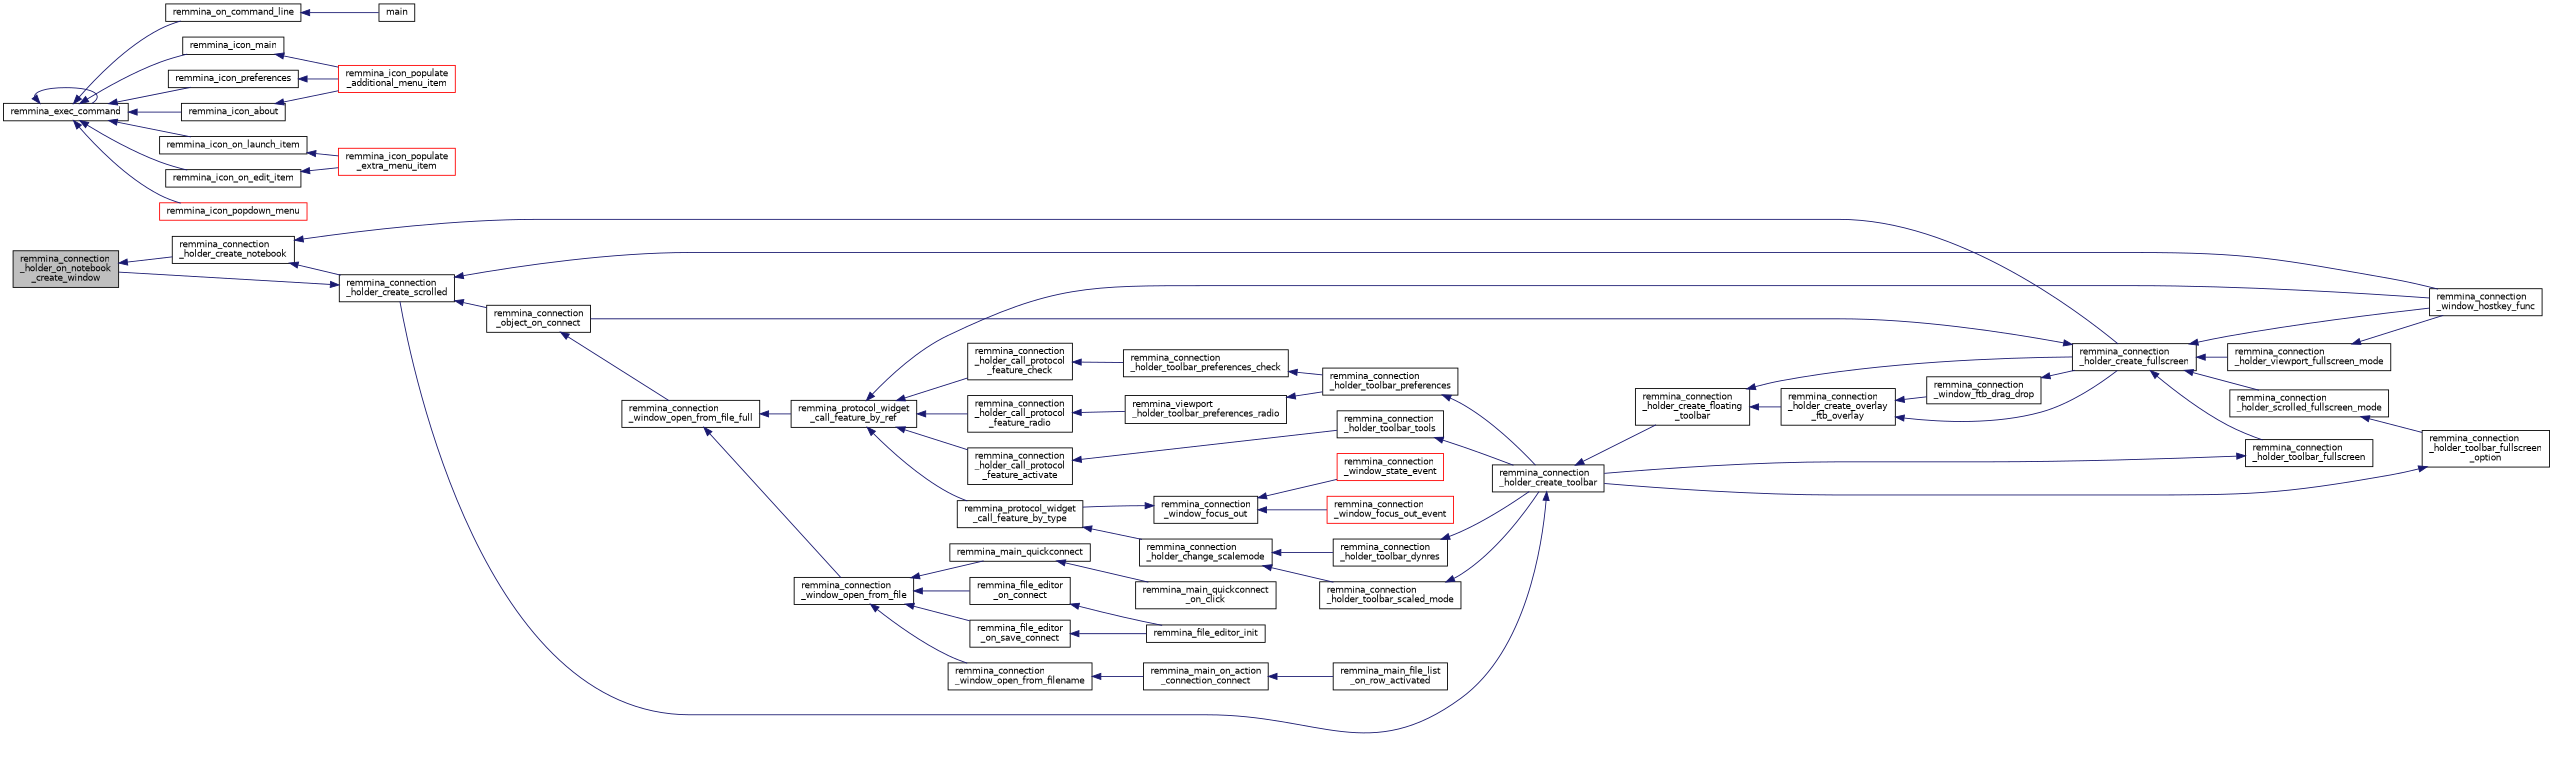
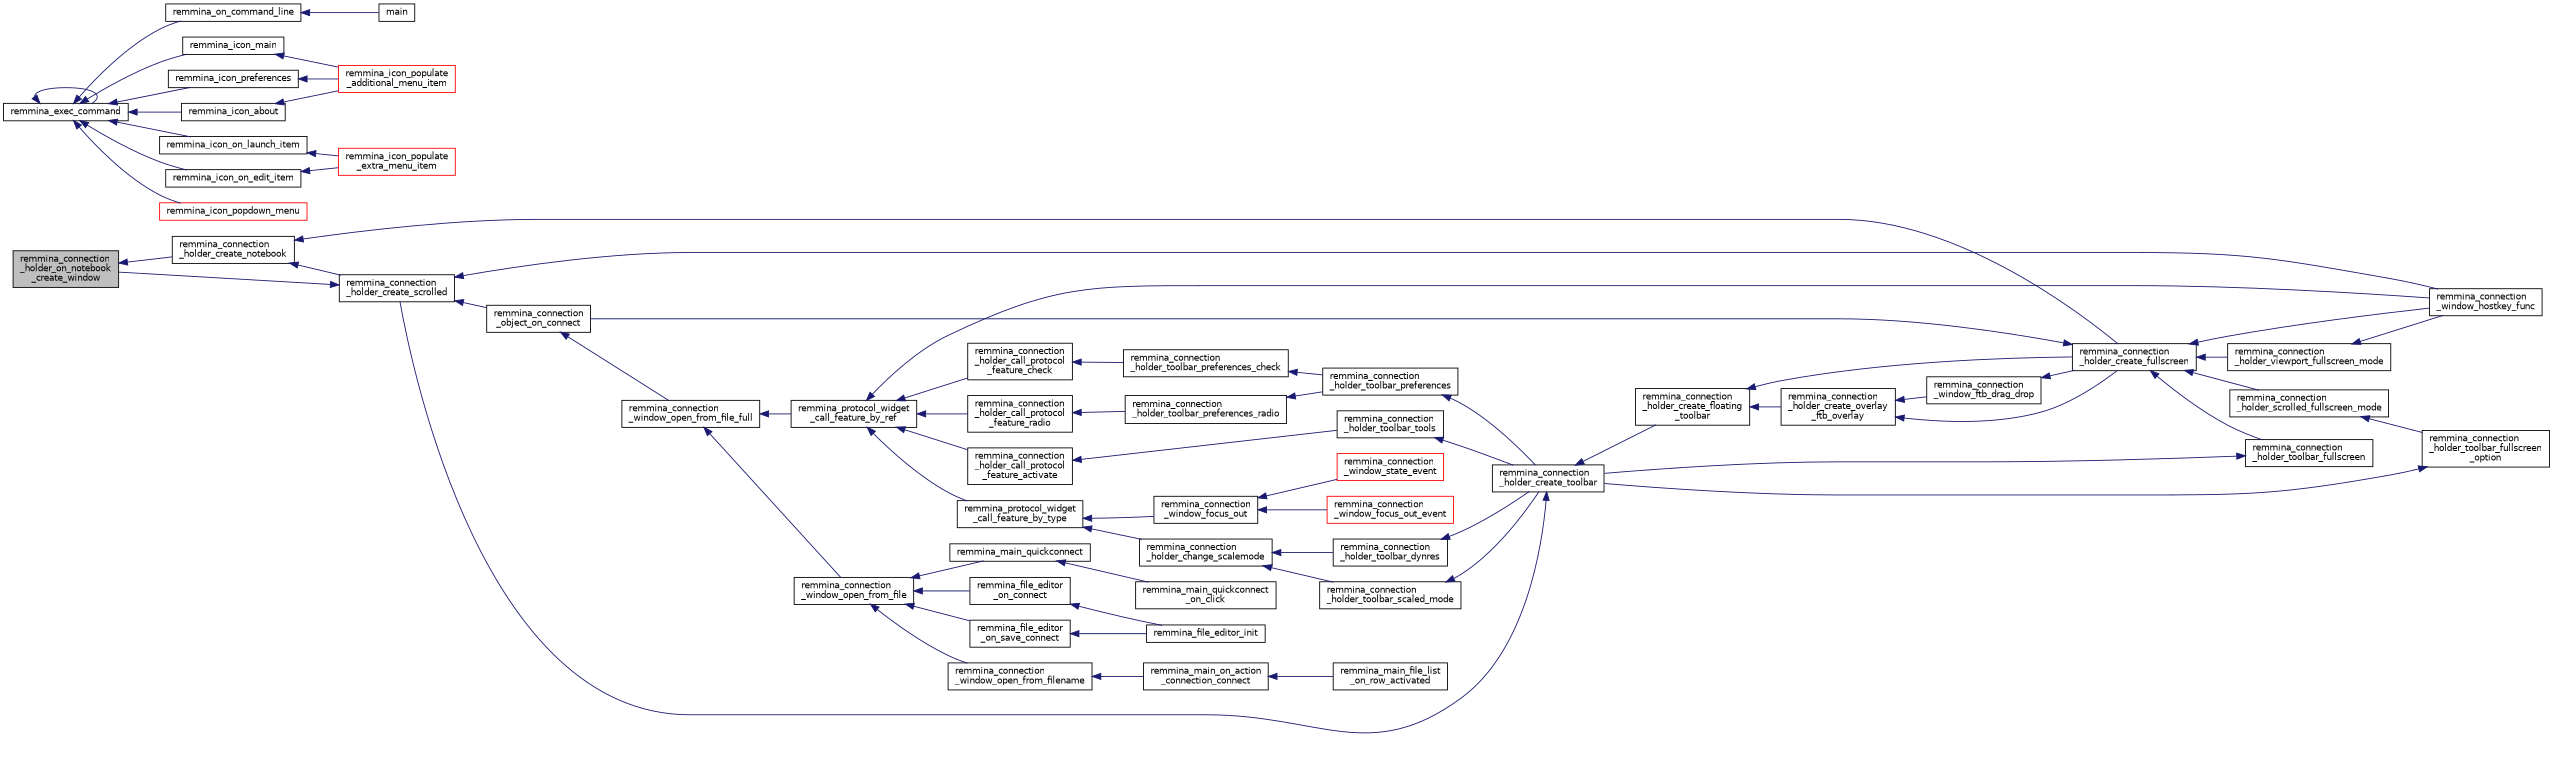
node "remmina_viewport _holder_toolbar_preferences_radio": label "remmina_viewport _holder_toolbar_preferences_radio" -> "remmina_connection _holder_toolbar_preferences_radio"
edge "remmina_protocol_widget _call_feature_by_type" -> "remmina_connection _window_focus_out": reversed
